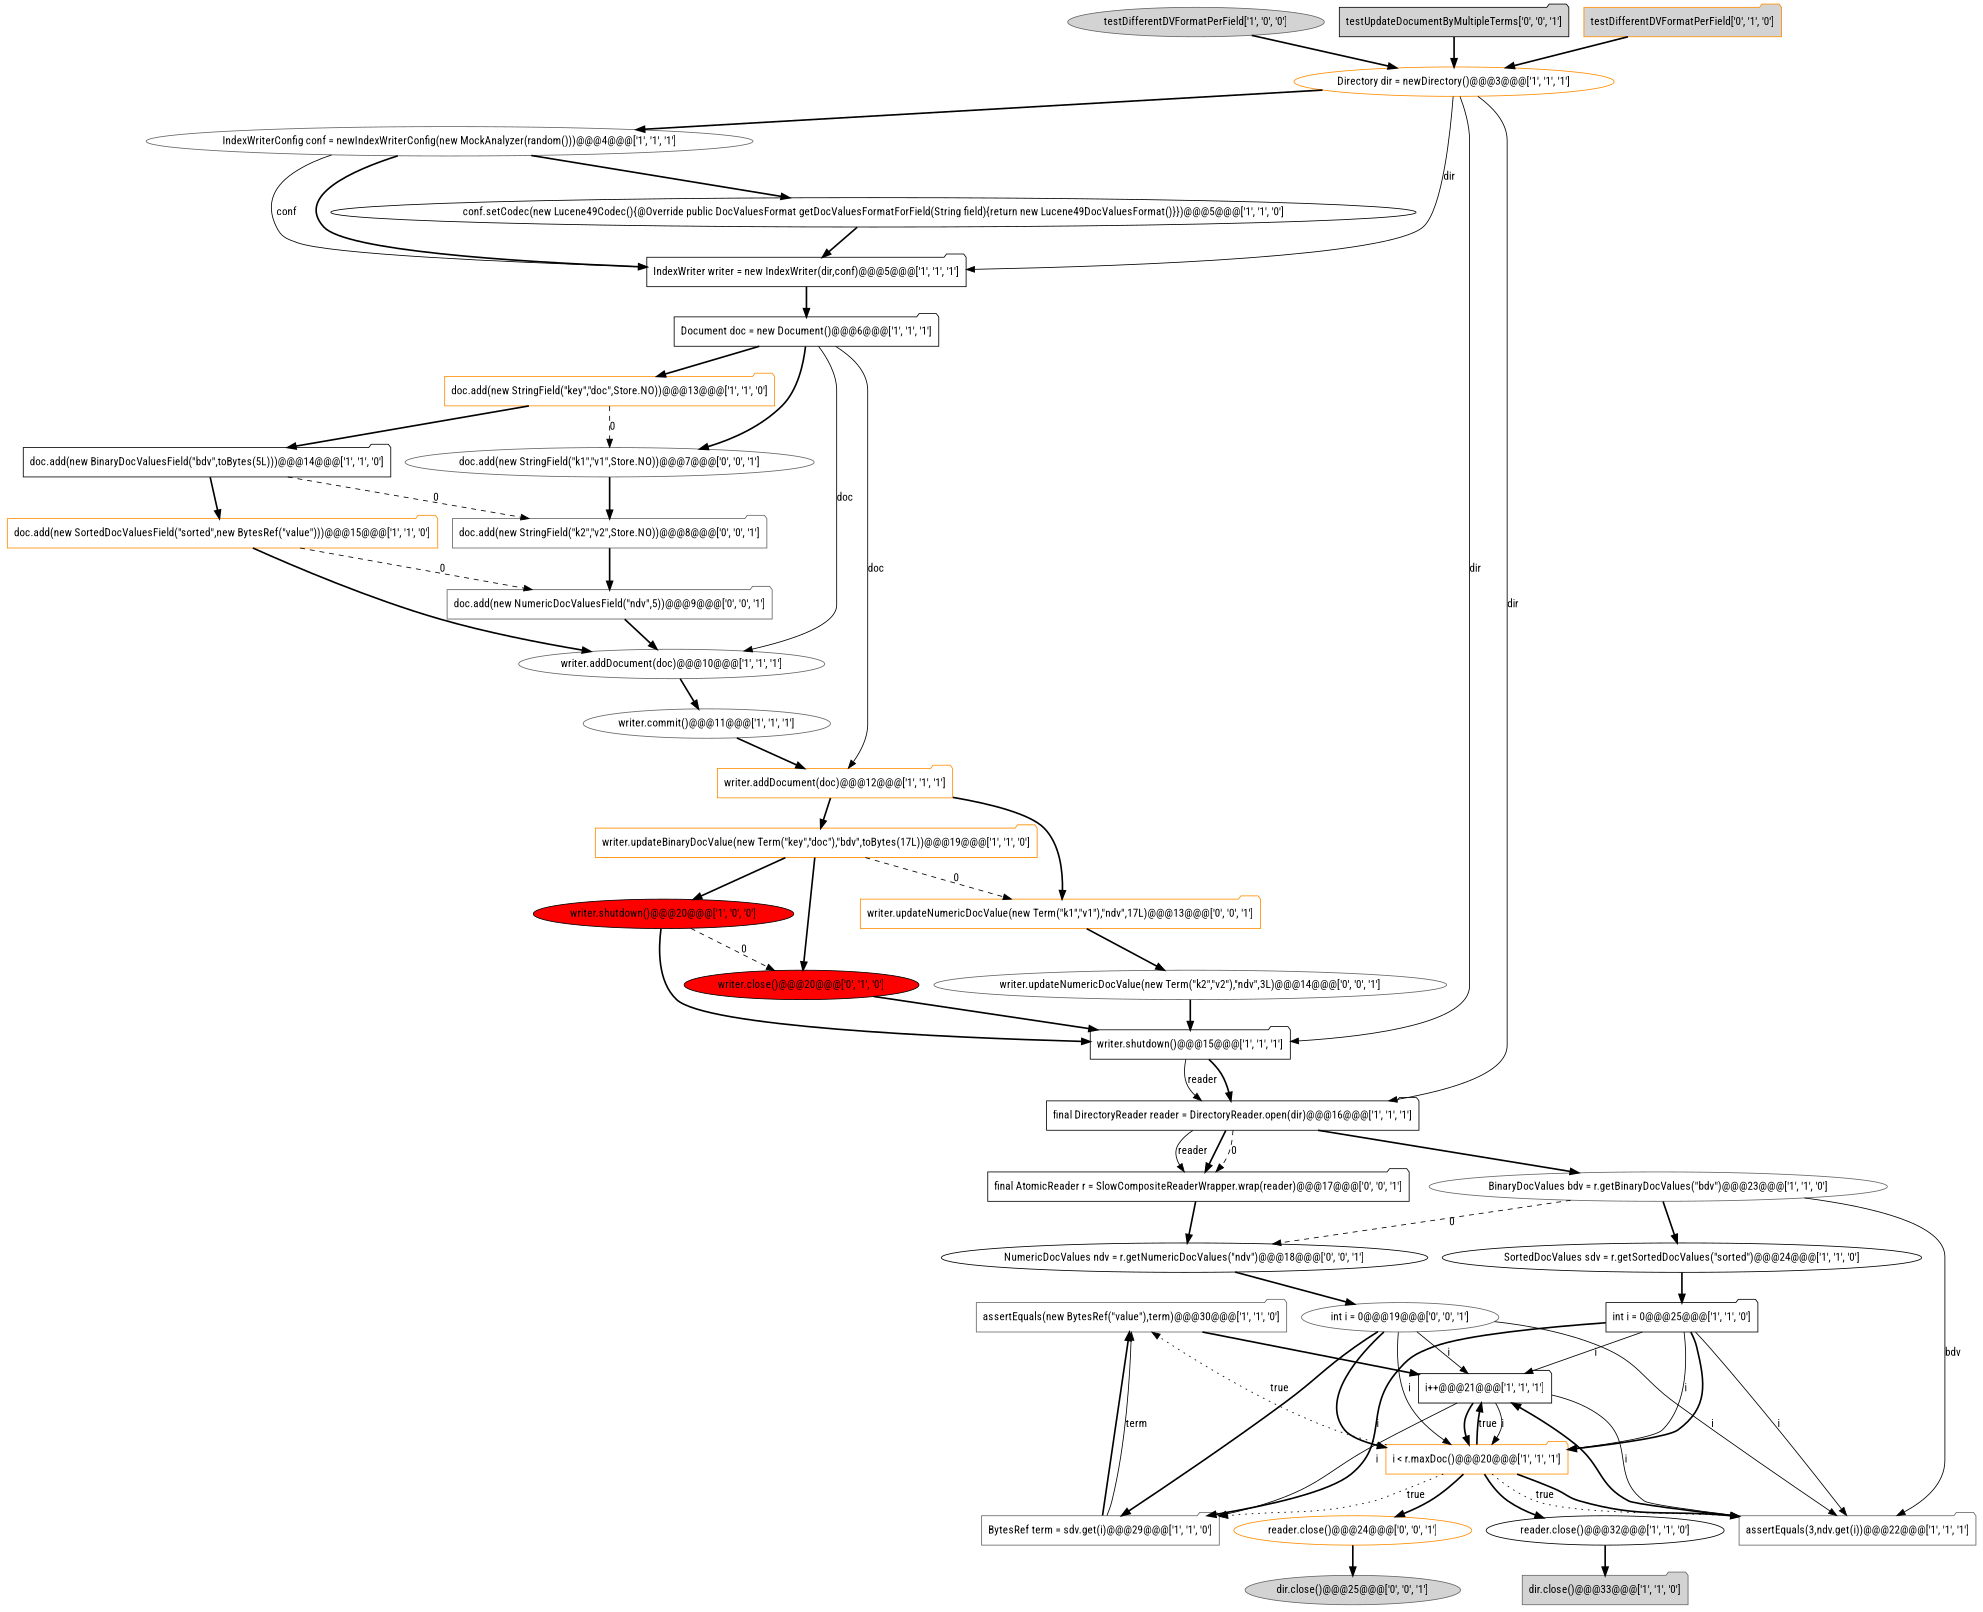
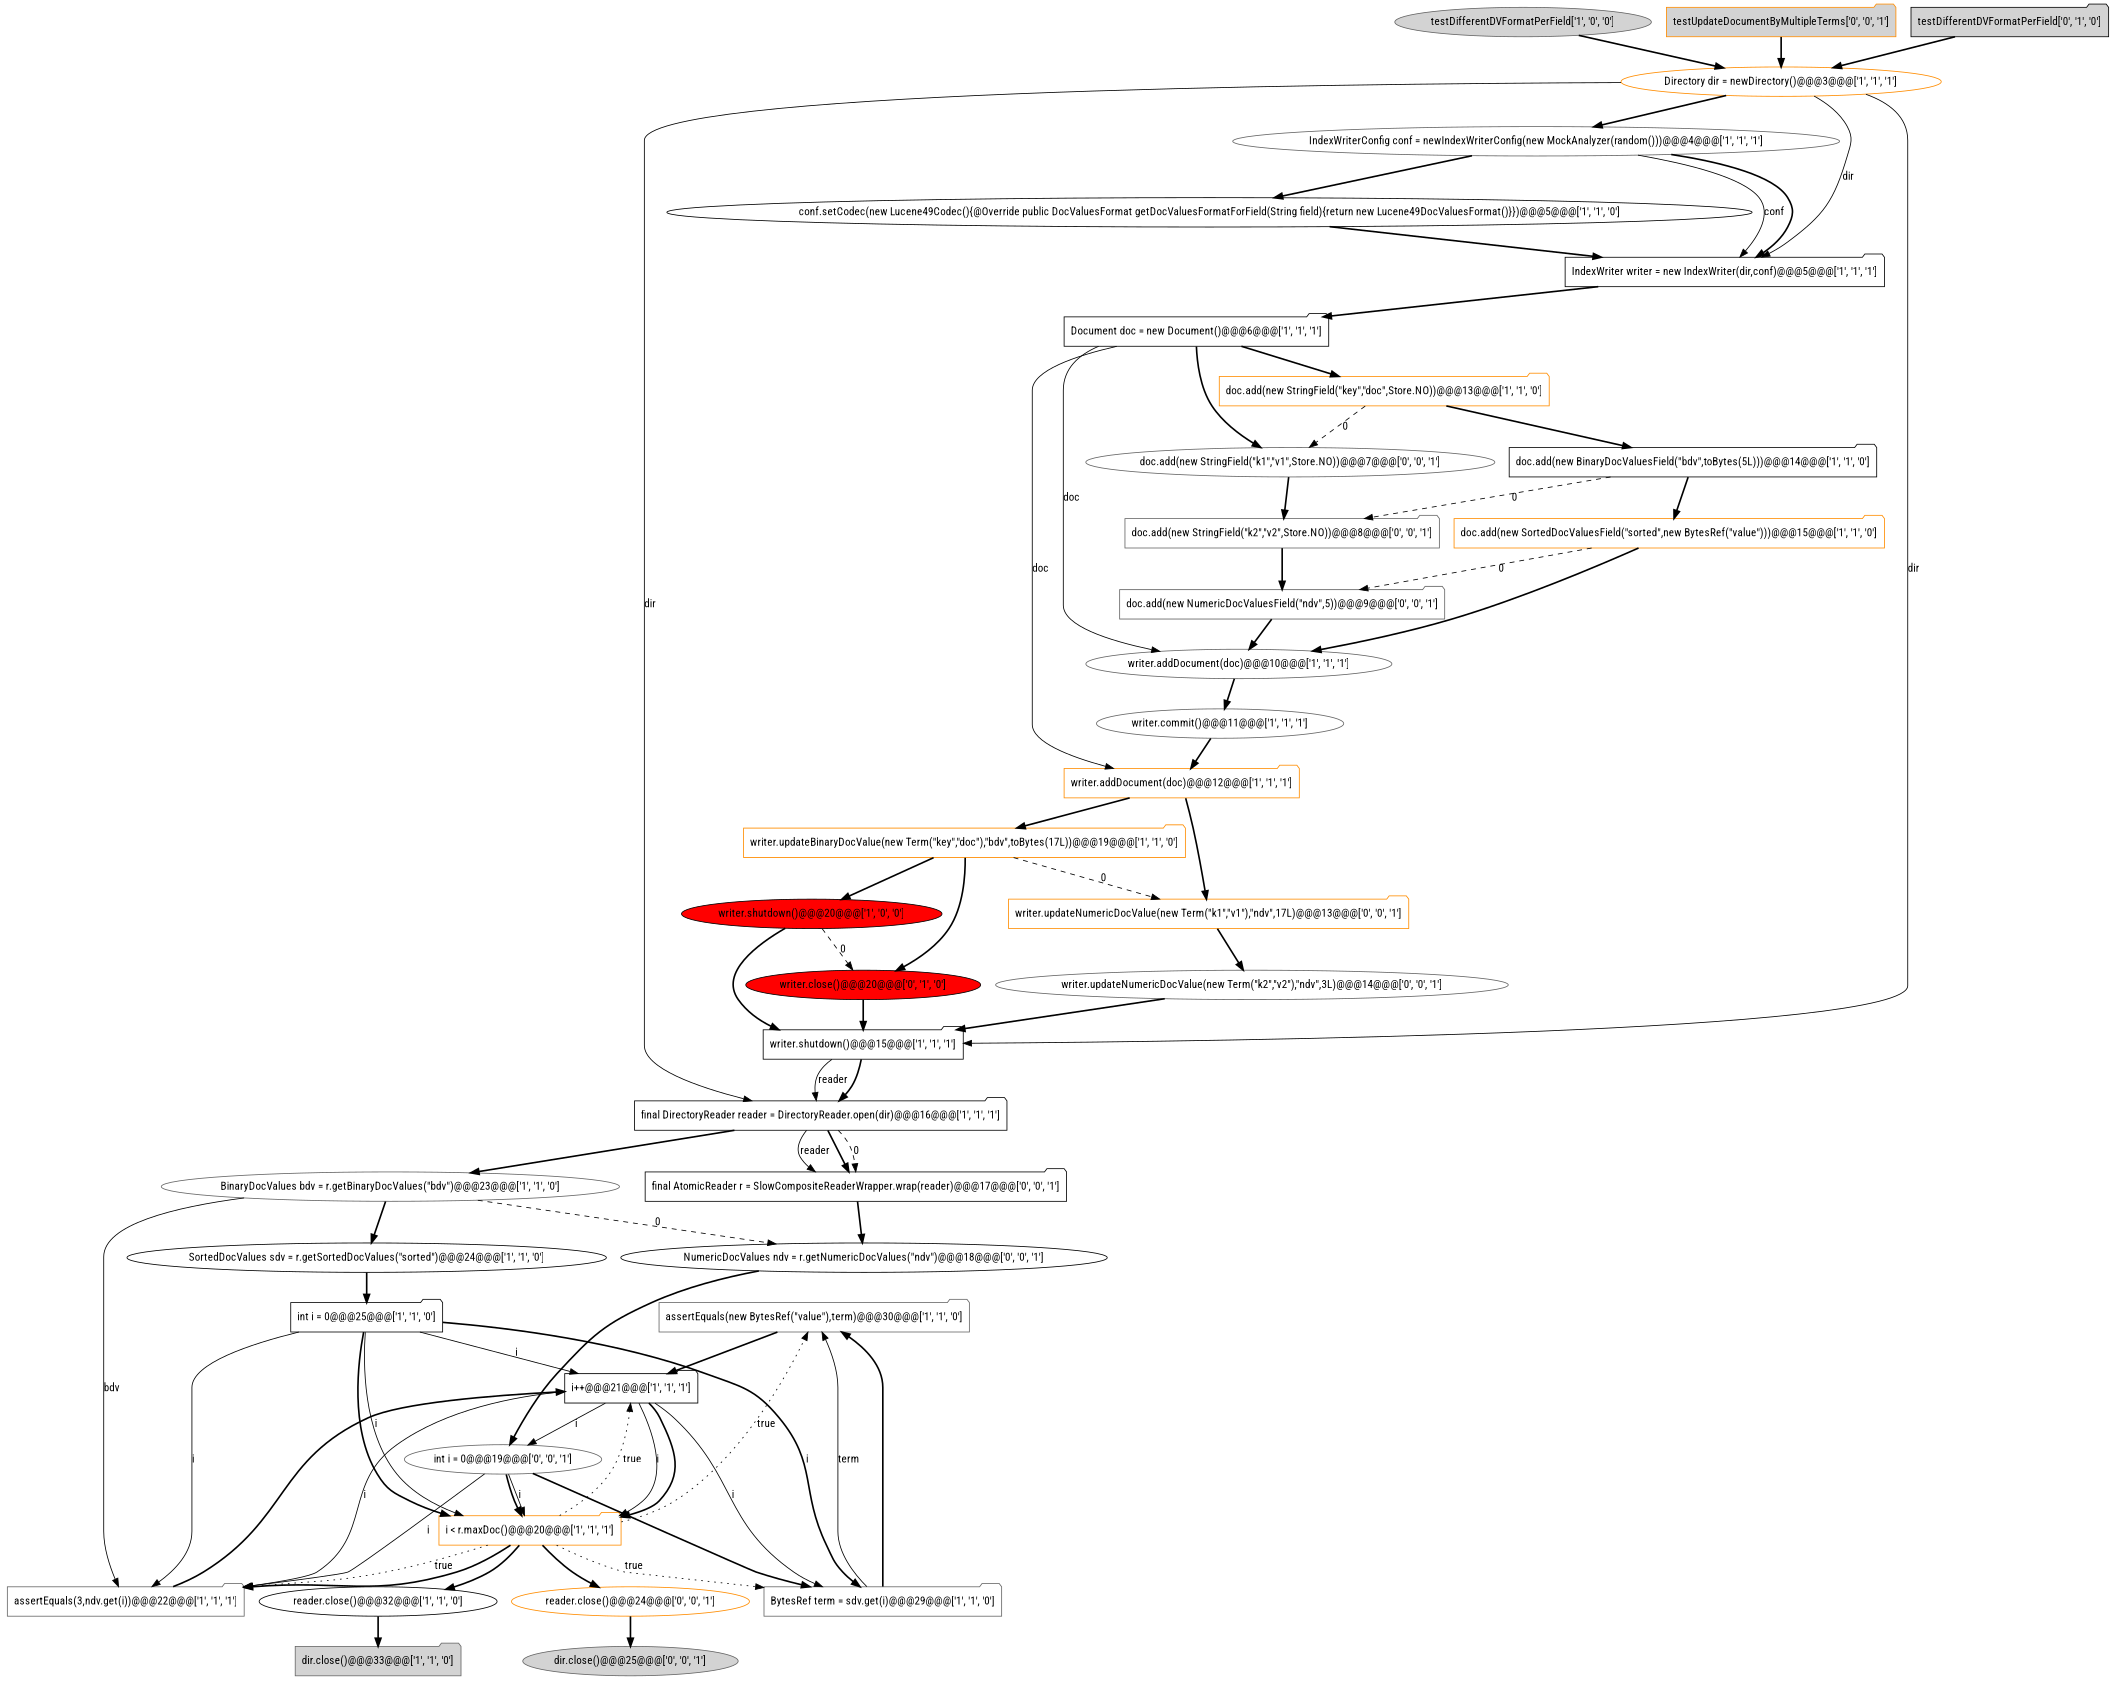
node "testUpdateDocumentByMultipleTerms['0', '0', '1']": color black -> darkorange
node "testDifferentDVFormatPerField['0', '1', '0']": color darkorange -> black
edge "int i = 0@@@19@@@['0', '0', '1']" -> "i++@@@21@@@['1', '1', '1']": reversed
edge "i < r.maxDoc()@@@20@@@['1', '1', '1']" -> "i++@@@21@@@['1', '1', '1']": style bold -> dotted
